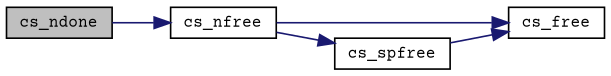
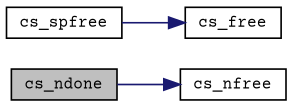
edge "cs_nfree" -> "cs_free": removed
edge "cs_nfree" -> "cs_spfree": removed
